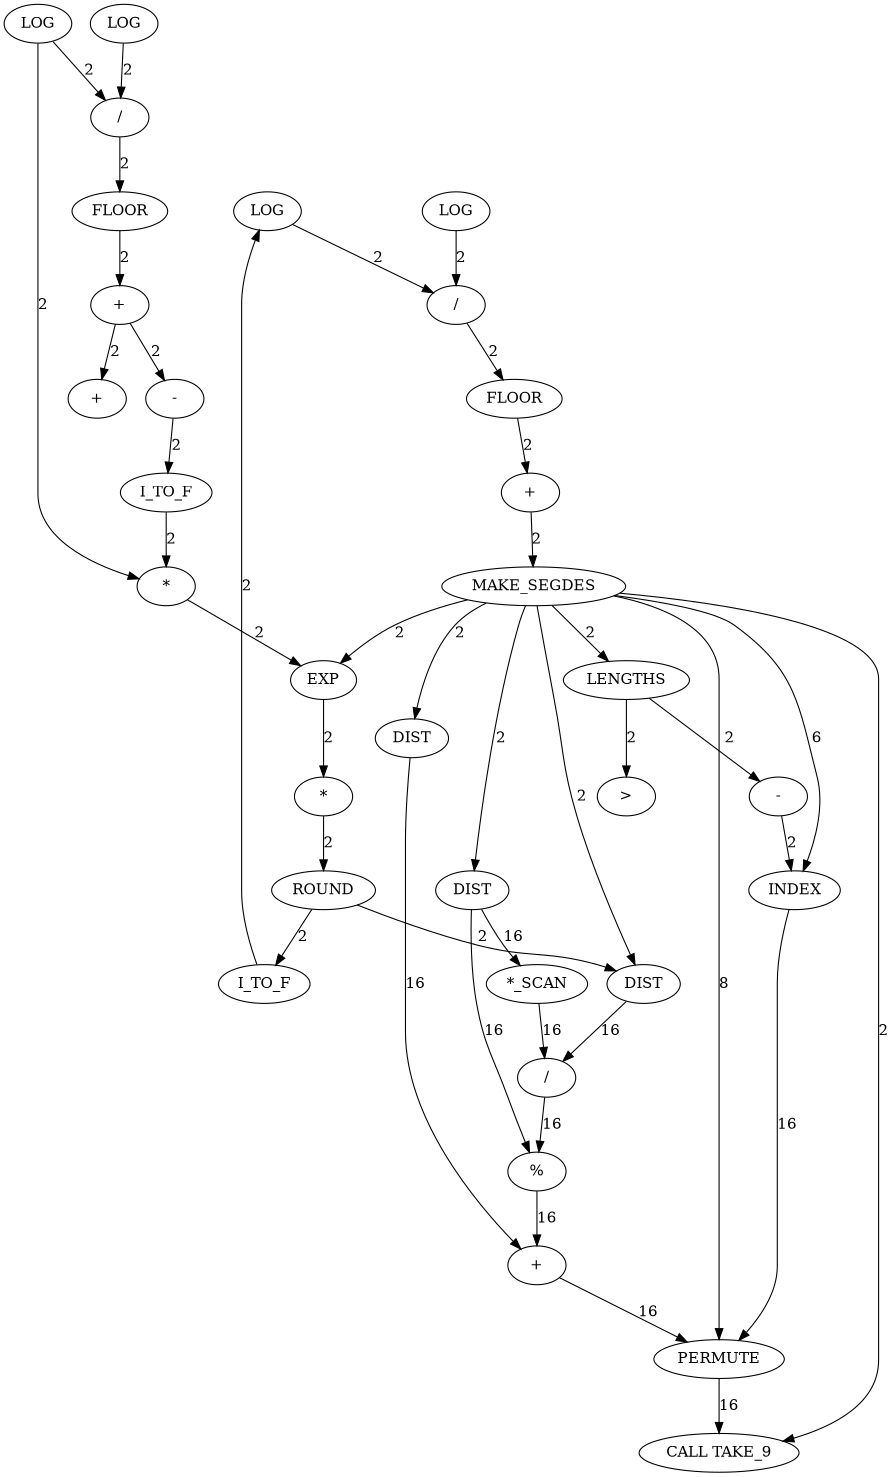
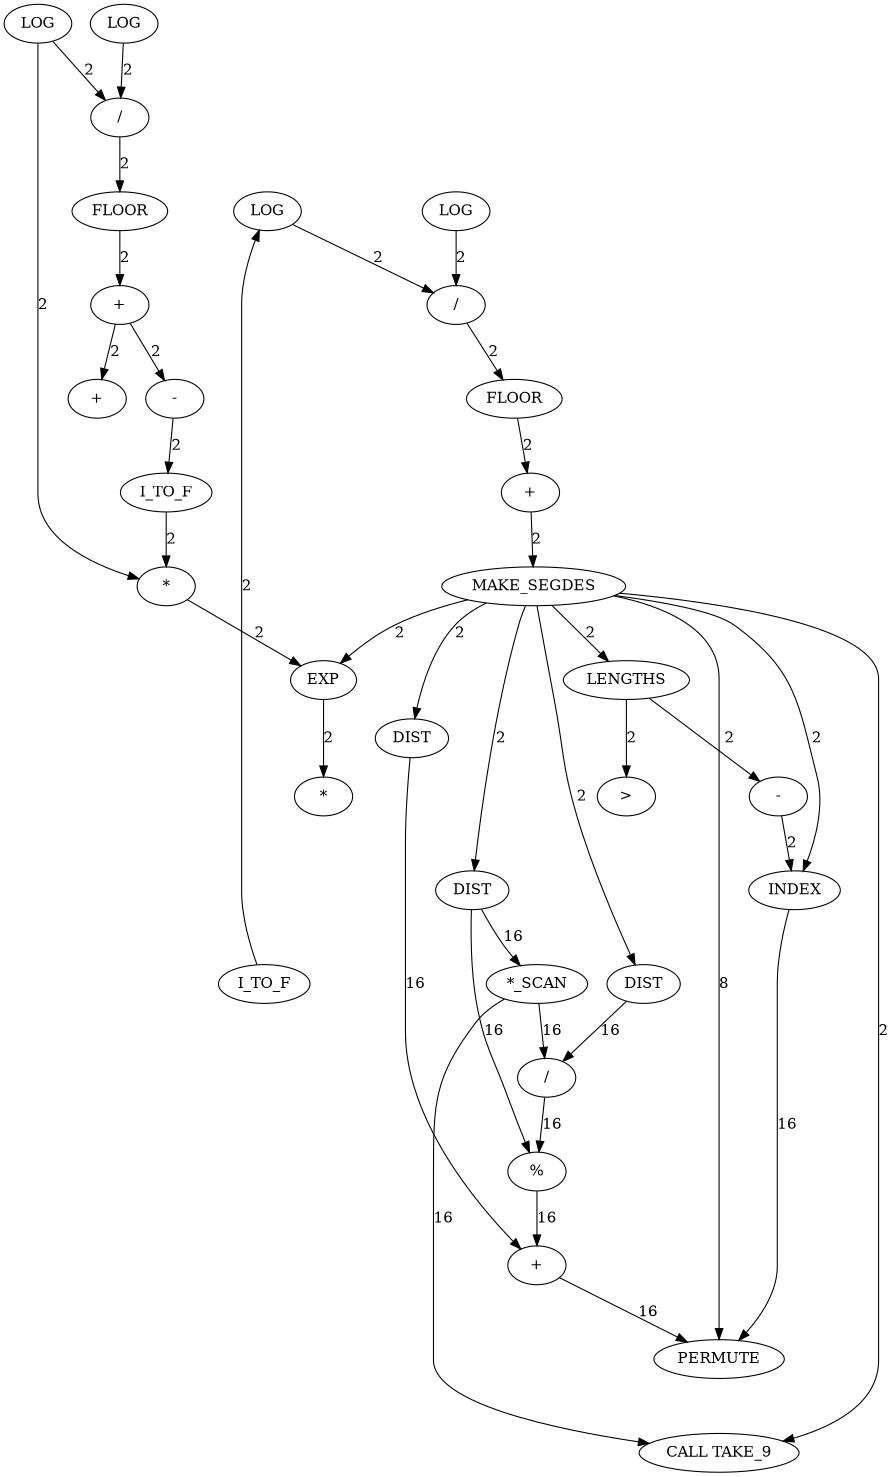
edge "MAKE_SEGDES" -> "INDEX": label "6" -> "2"
node "ROUND": removed
edge "PERMUTE" -> "CALL TAKE_9": now "*_SCAN" -> "CALL TAKE_9"
